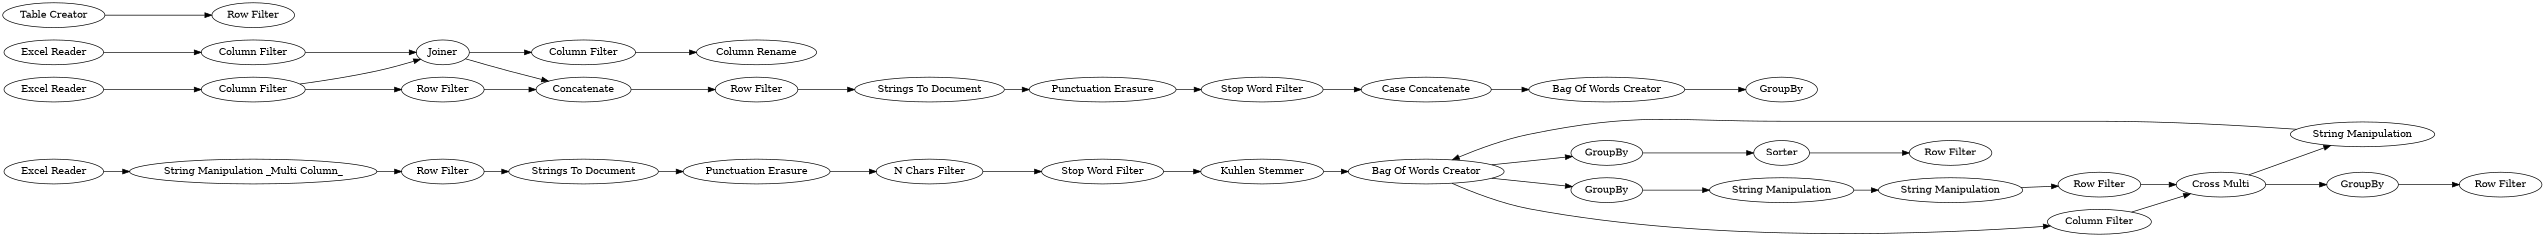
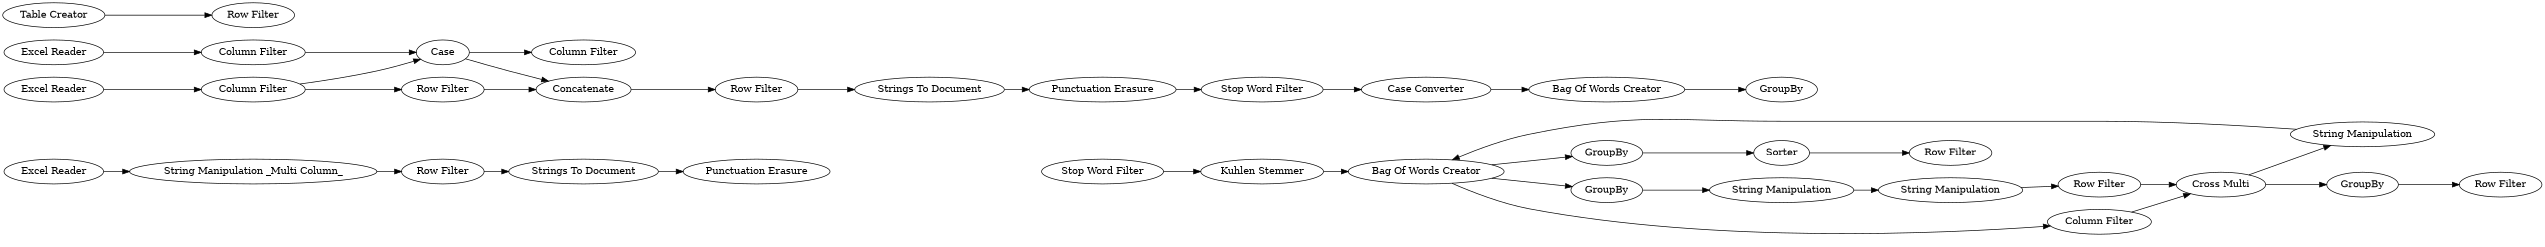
node "Joiner": label "Joiner" -> "Case"
node "Column Rename": removed
node "Case Concatenate": label "Case Concatenate" -> "Case Converter"
node "N Chars Filter": removed
